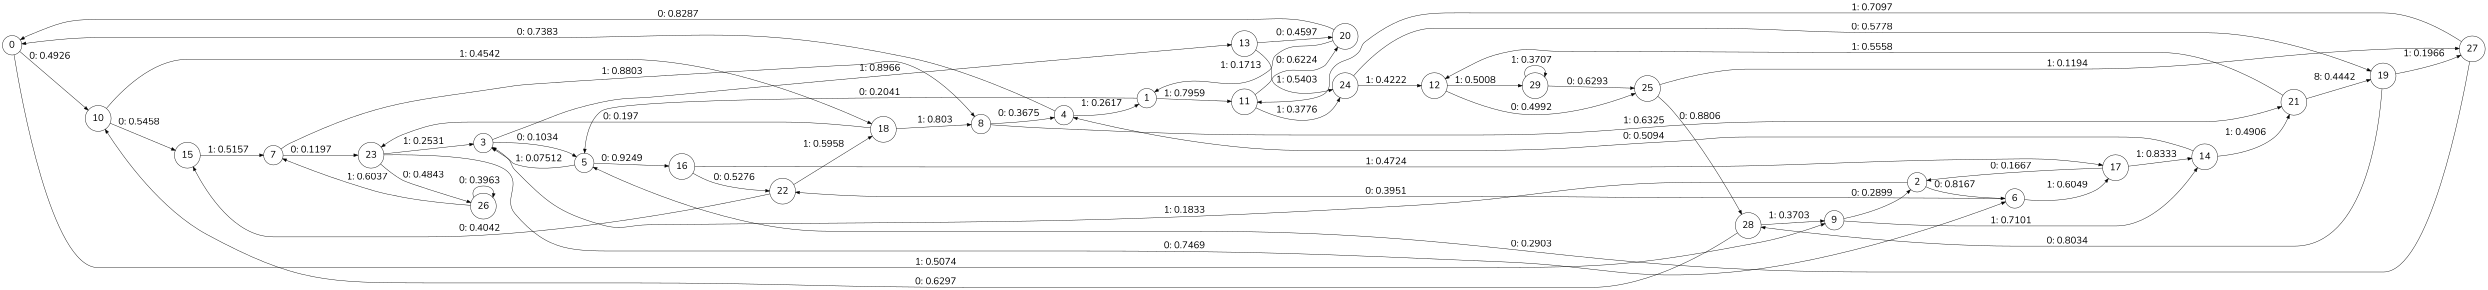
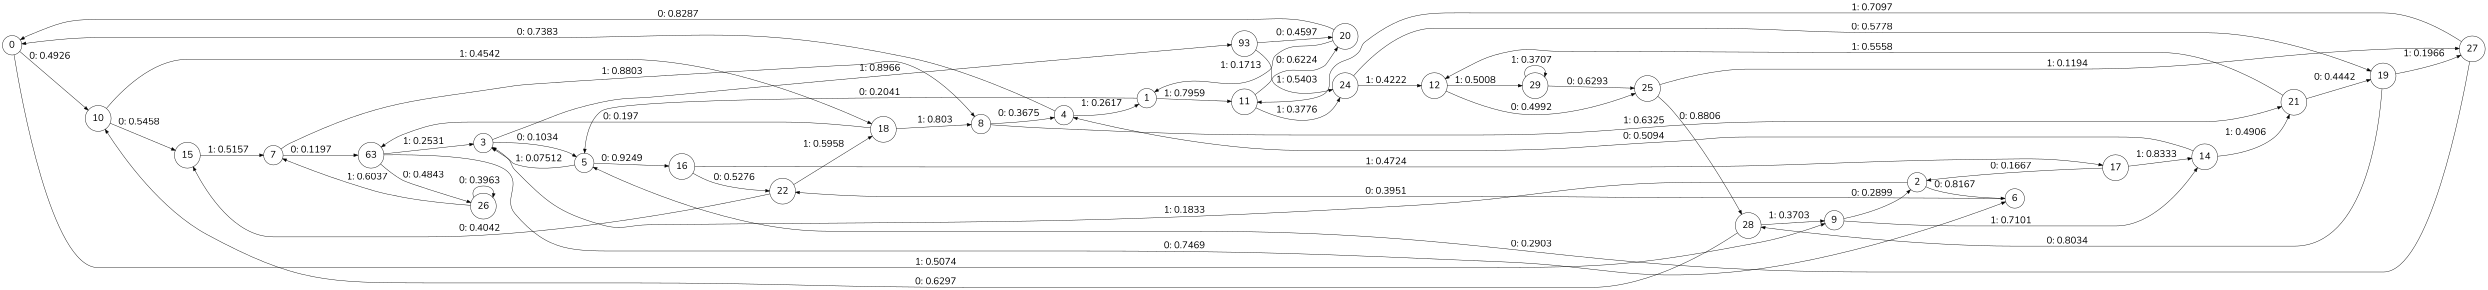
node "13": label "13" -> "93"
edge "21" -> "19": label "8: 0.4442   " -> "0: 0.4442   "
node "23": label "23" -> "63"
edge "6" -> "17": removed, label "1: 0.6049"
